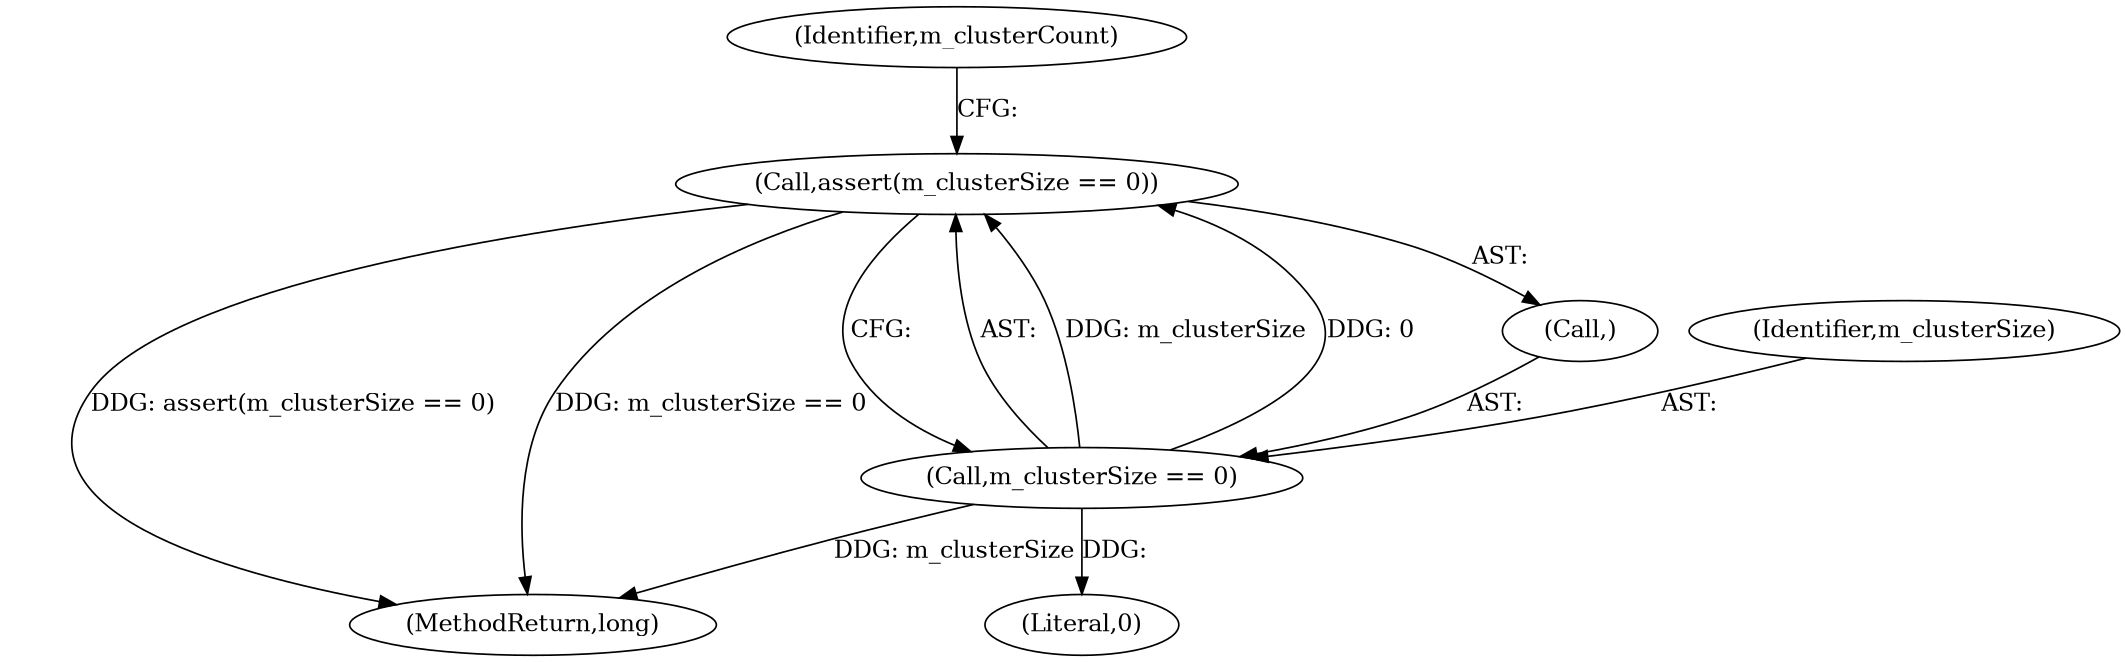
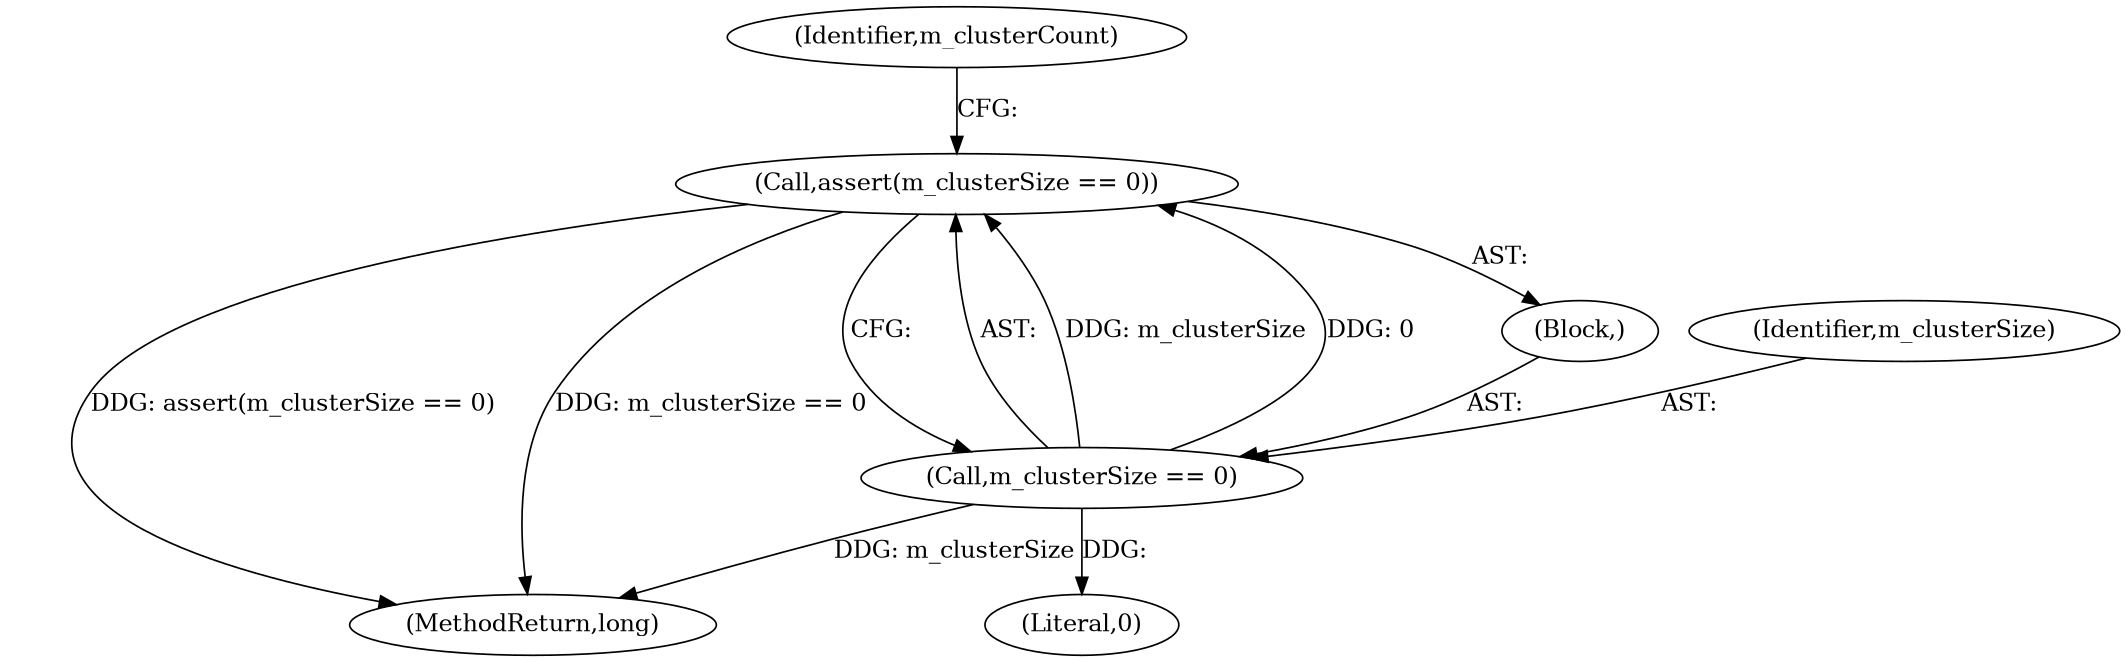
node "(Call,)": label "(Call,)" -> "(Block,)"
